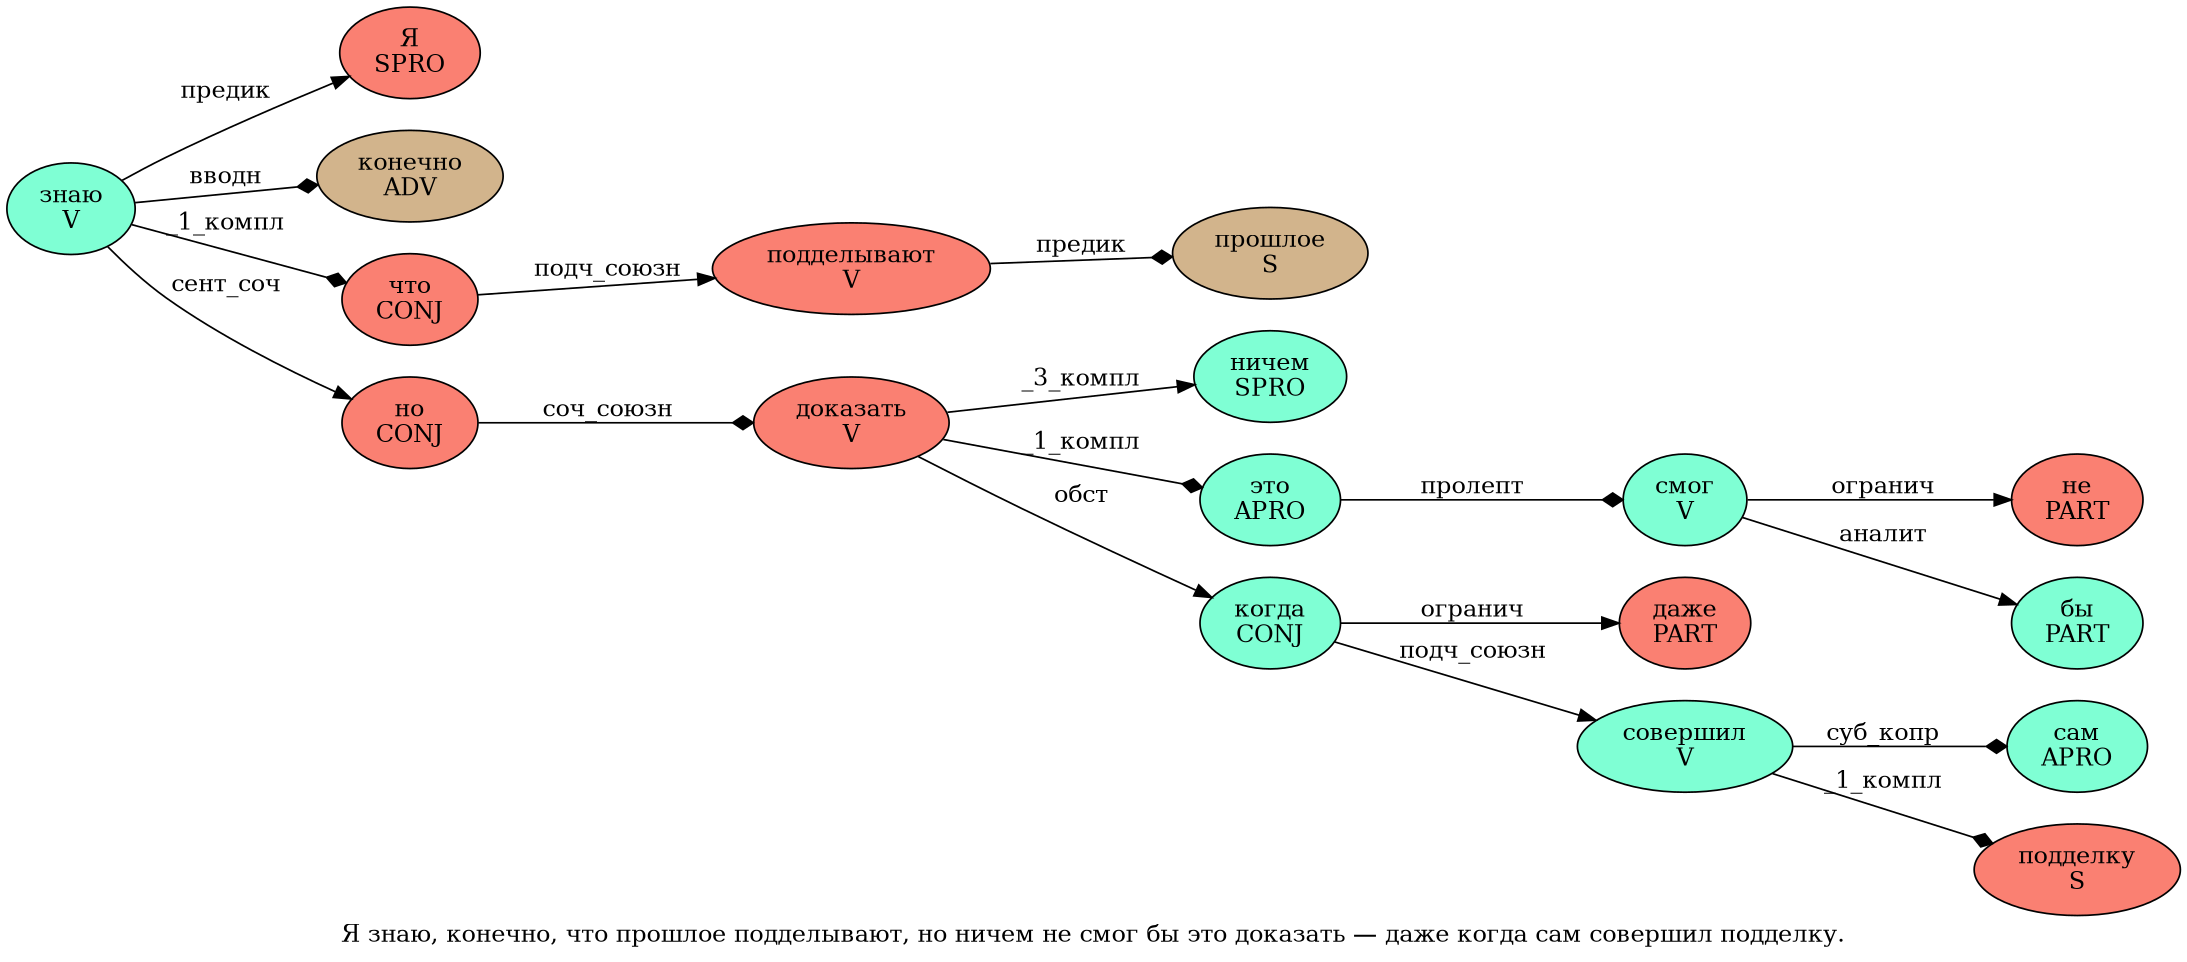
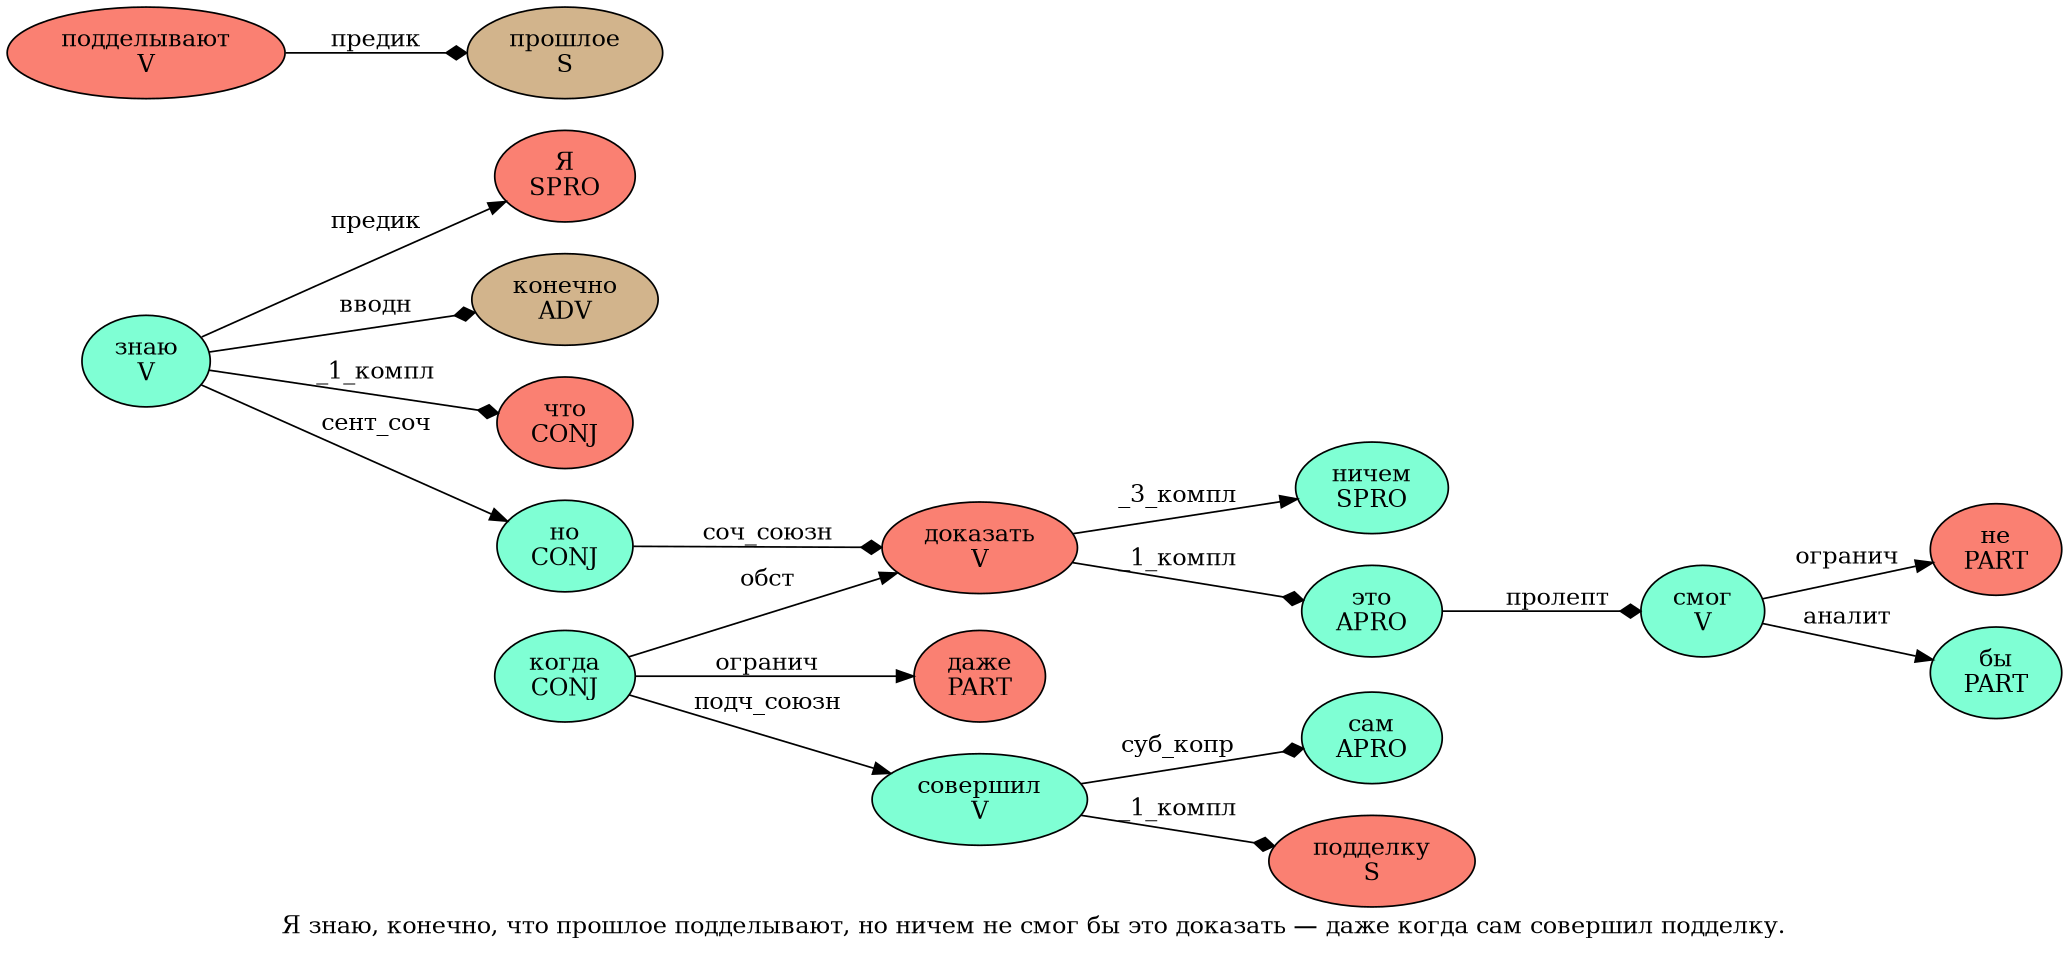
edge "что CONJ" -> "подделывают V": removed, label "подч_союзн"
node "но CONJ": fillcolor salmon -> aquamarine
edge "доказать V" -> "когда CONJ": reversed
